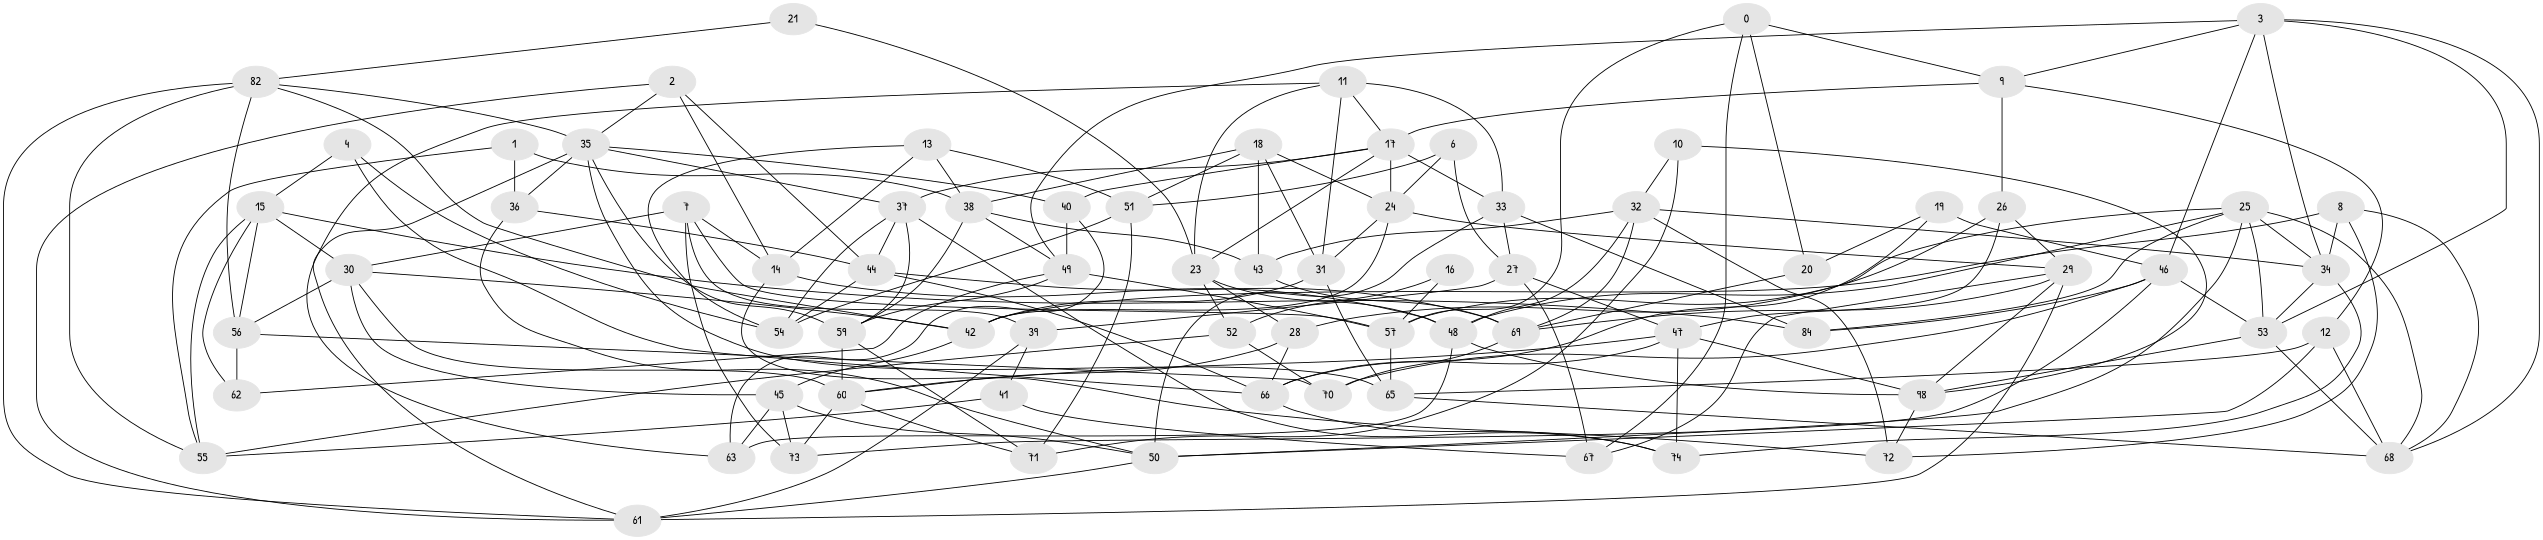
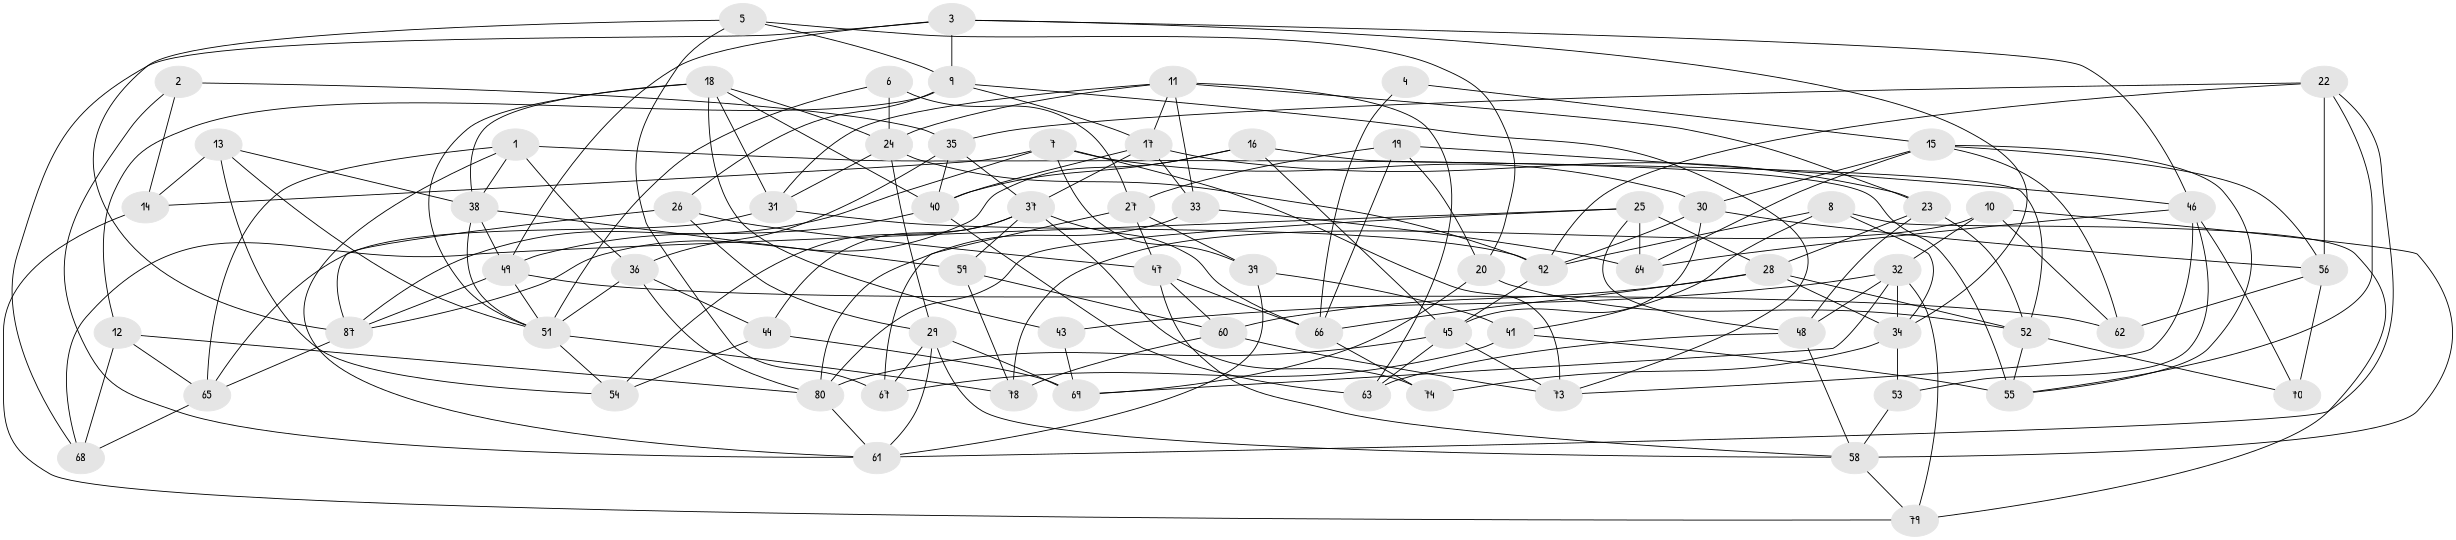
node "21": removed
node "0": label "0" -> "5"
node "82": label "82" -> "22"
edge "9" -- "73": added
edge "18" -- "40": added
edge "3" -- "53": removed
edge "2" -- "44": removed
edge "16" -- "40": added
edge "17" -- "24": now "11" -- "24"
edge "38" -- "43": now "38" -- "51"
edge "33" -- "27": now "19" -- "27"
edge "25" -- "34": now "28" -- "34"
edge "16" -- "45": added
edge "35" -- "59": removed
edge "4" -- "54": removed
edge "25" -- "53": removed
edge "10" -- "62": added
edge "14" -- "48": removed
edge "28" -- "52": added
edge "36" -- "51": added
edge "49" -- "59": now "49" -- "51"
edge "20" -- "52": added
edge "8" -- "68": now "8" -- "41"
edge "35" -- "61": now "1" -- "61"
node "42": label "42" -> "92"
node "57": label "57" -> "87"
node "84": label "84" -> "64"
edge "44" -- "66": now "37" -- "66"
edge "35" -- "65": now "1" -- "65"
edge "69" -- "70": removed
edge "30" -- "60": removed
node "98": label "98" -> "58"
edge "53" -- "68": removed
edge "47" -- "74": removed
node "71": label "71" -> "78"
node "50": label "50" -> "80"
node "72": label "72" -> "79"
